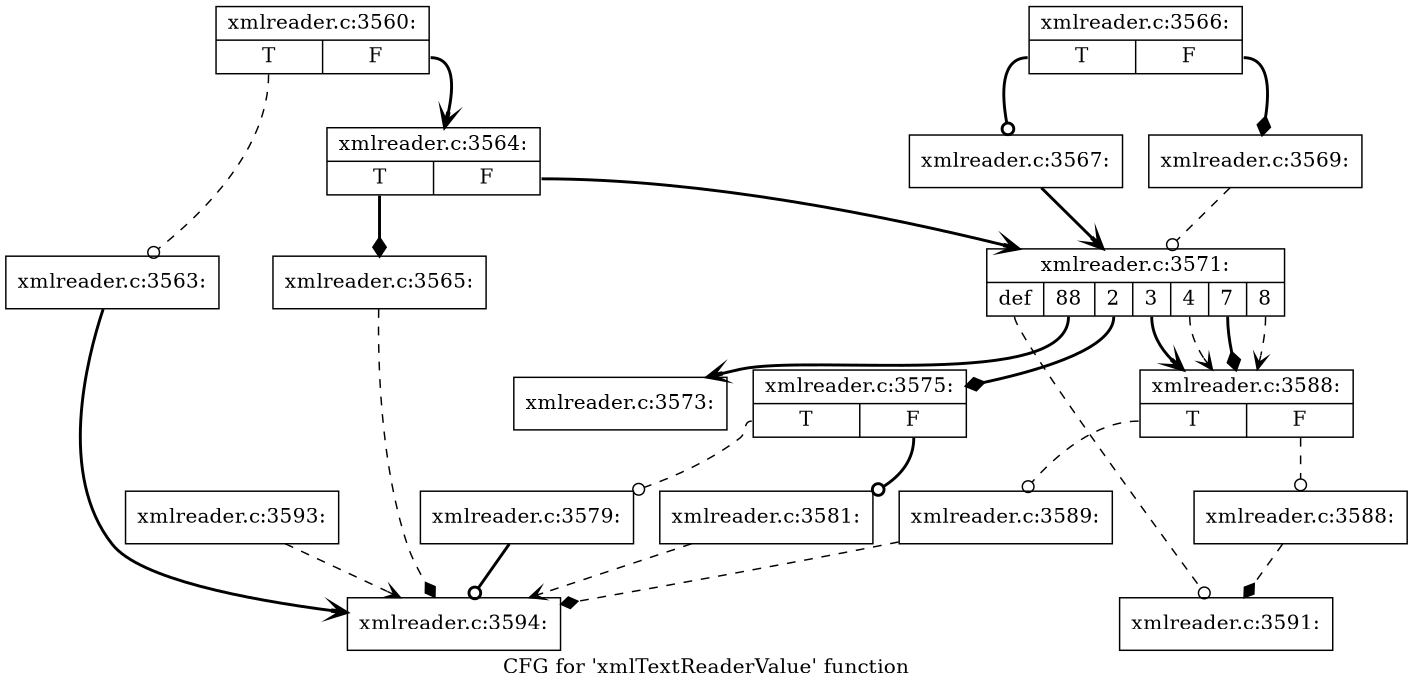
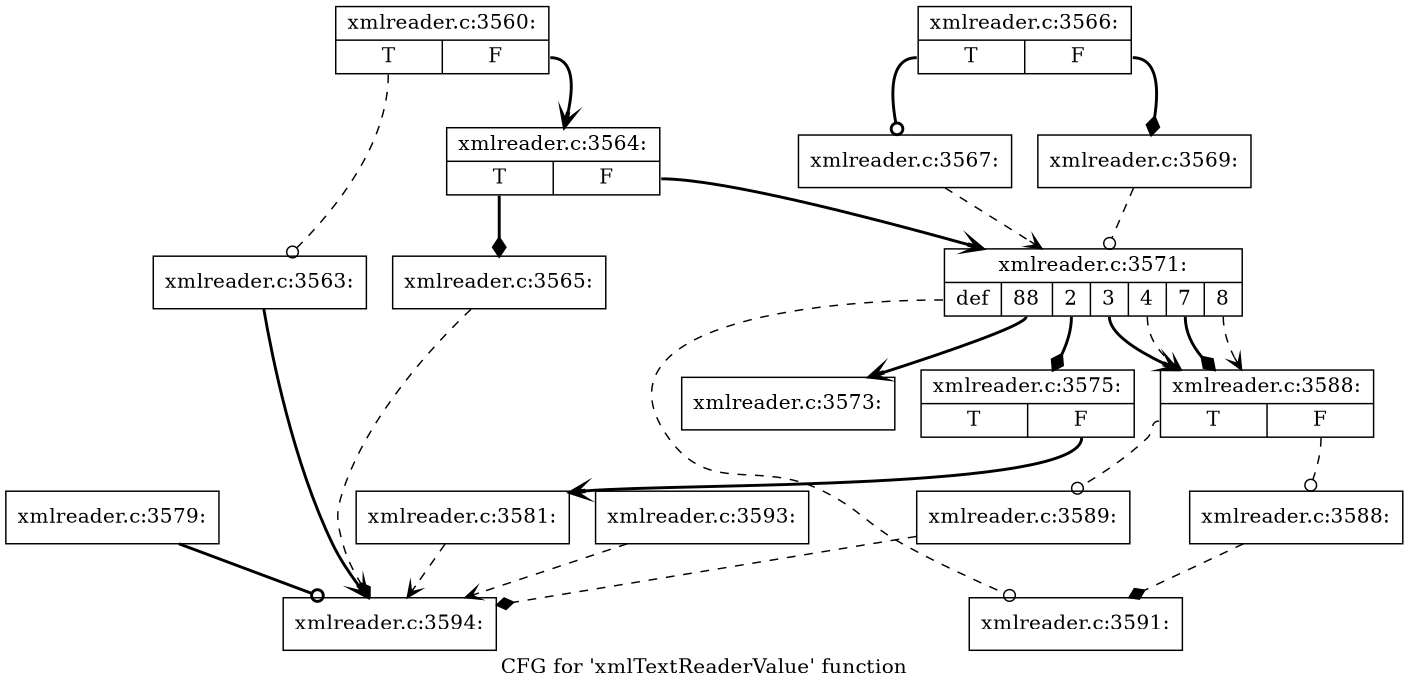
edge "xmlreader.c:3567:" -> "xmlreader.c:3571:": style bold -> dashed
edge "xmlreader.c:3575:" -> "xmlreader.c:3579:": removed
edge "xmlreader.c:3575:" -> "xmlreader.c:3581:": arrowhead odot -> vee
